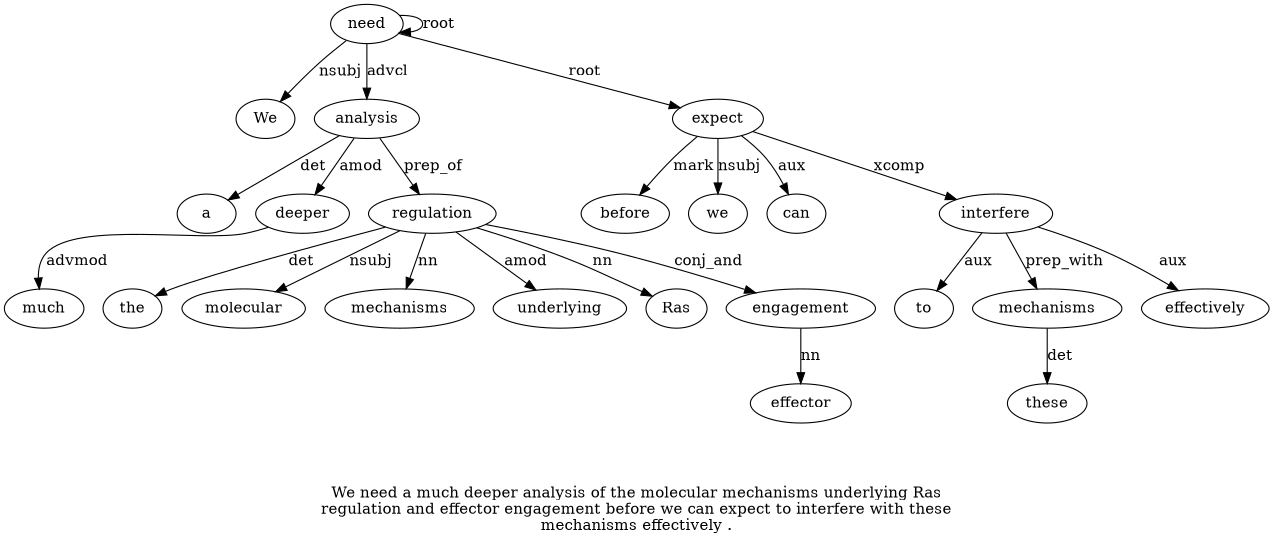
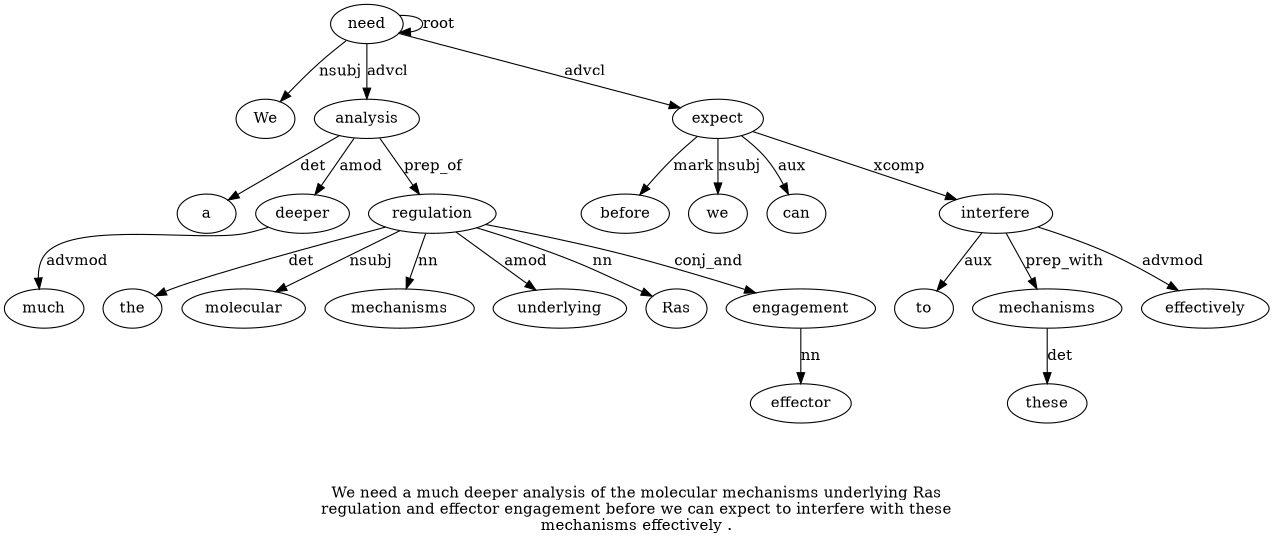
edge "need" -> "expect": label "root" -> "advcl"
edge "interfere" -> "effectively": label "aux" -> "advmod"
